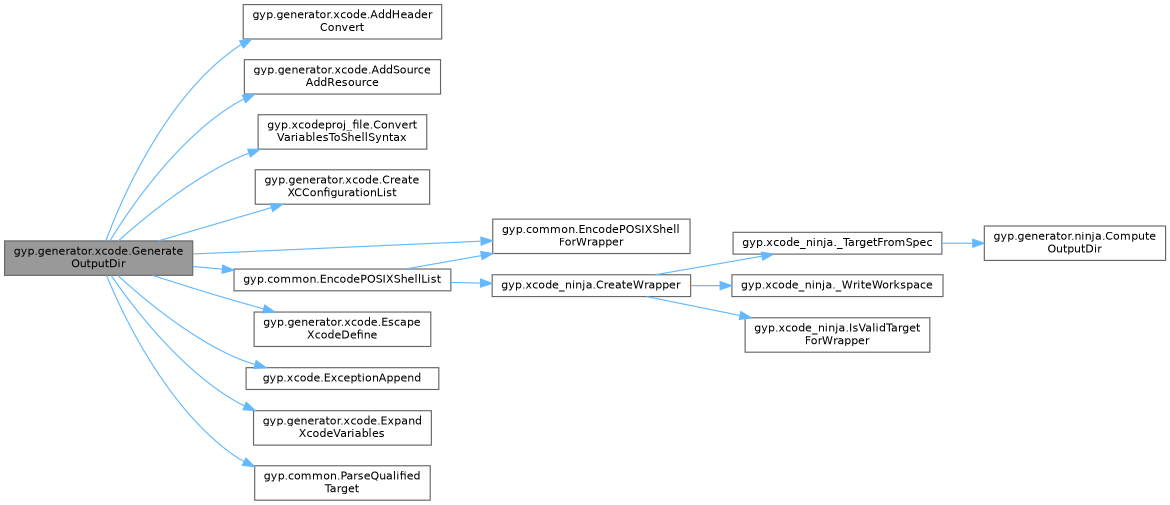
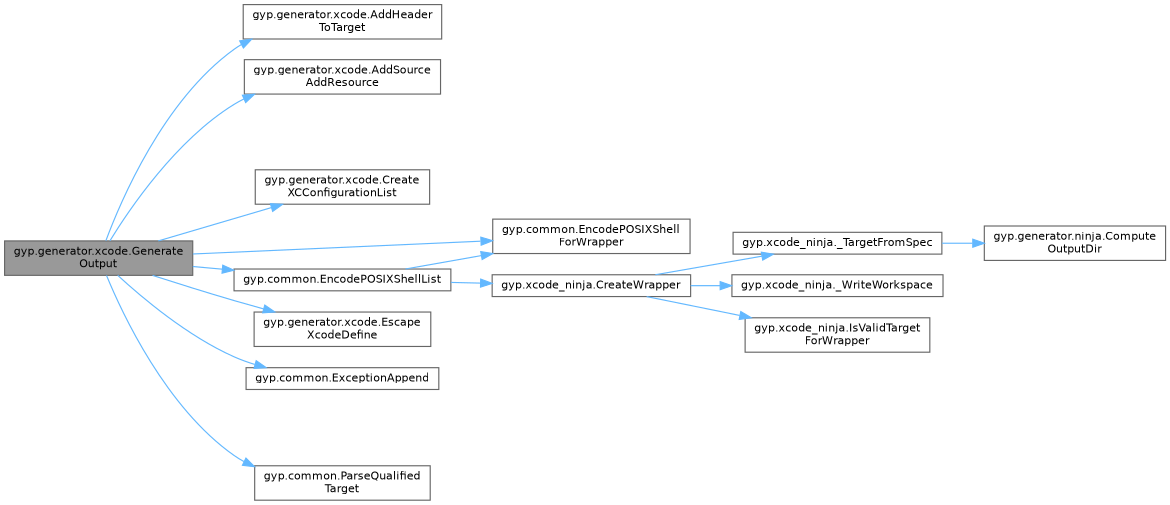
node "gyp.generator.xcode.AddHeader Convert": label "gyp.generator.xcode.AddHeader Convert" -> "gyp.generator.xcode.AddHeader ToTarget"
node "gyp.xcodeproj_file.Convert VariablesToShellSyntax": removed
node "gyp.generator.xcode.Generate OutputDir": label "gyp.generator.xcode.Generate OutputDir" -> "gyp.generator.xcode.Generate Output"
node "gyp.xcode.ExceptionAppend": label "gyp.xcode.ExceptionAppend" -> "gyp.common.ExceptionAppend"
node "gyp.generator.xcode.Expand XcodeVariables": removed
